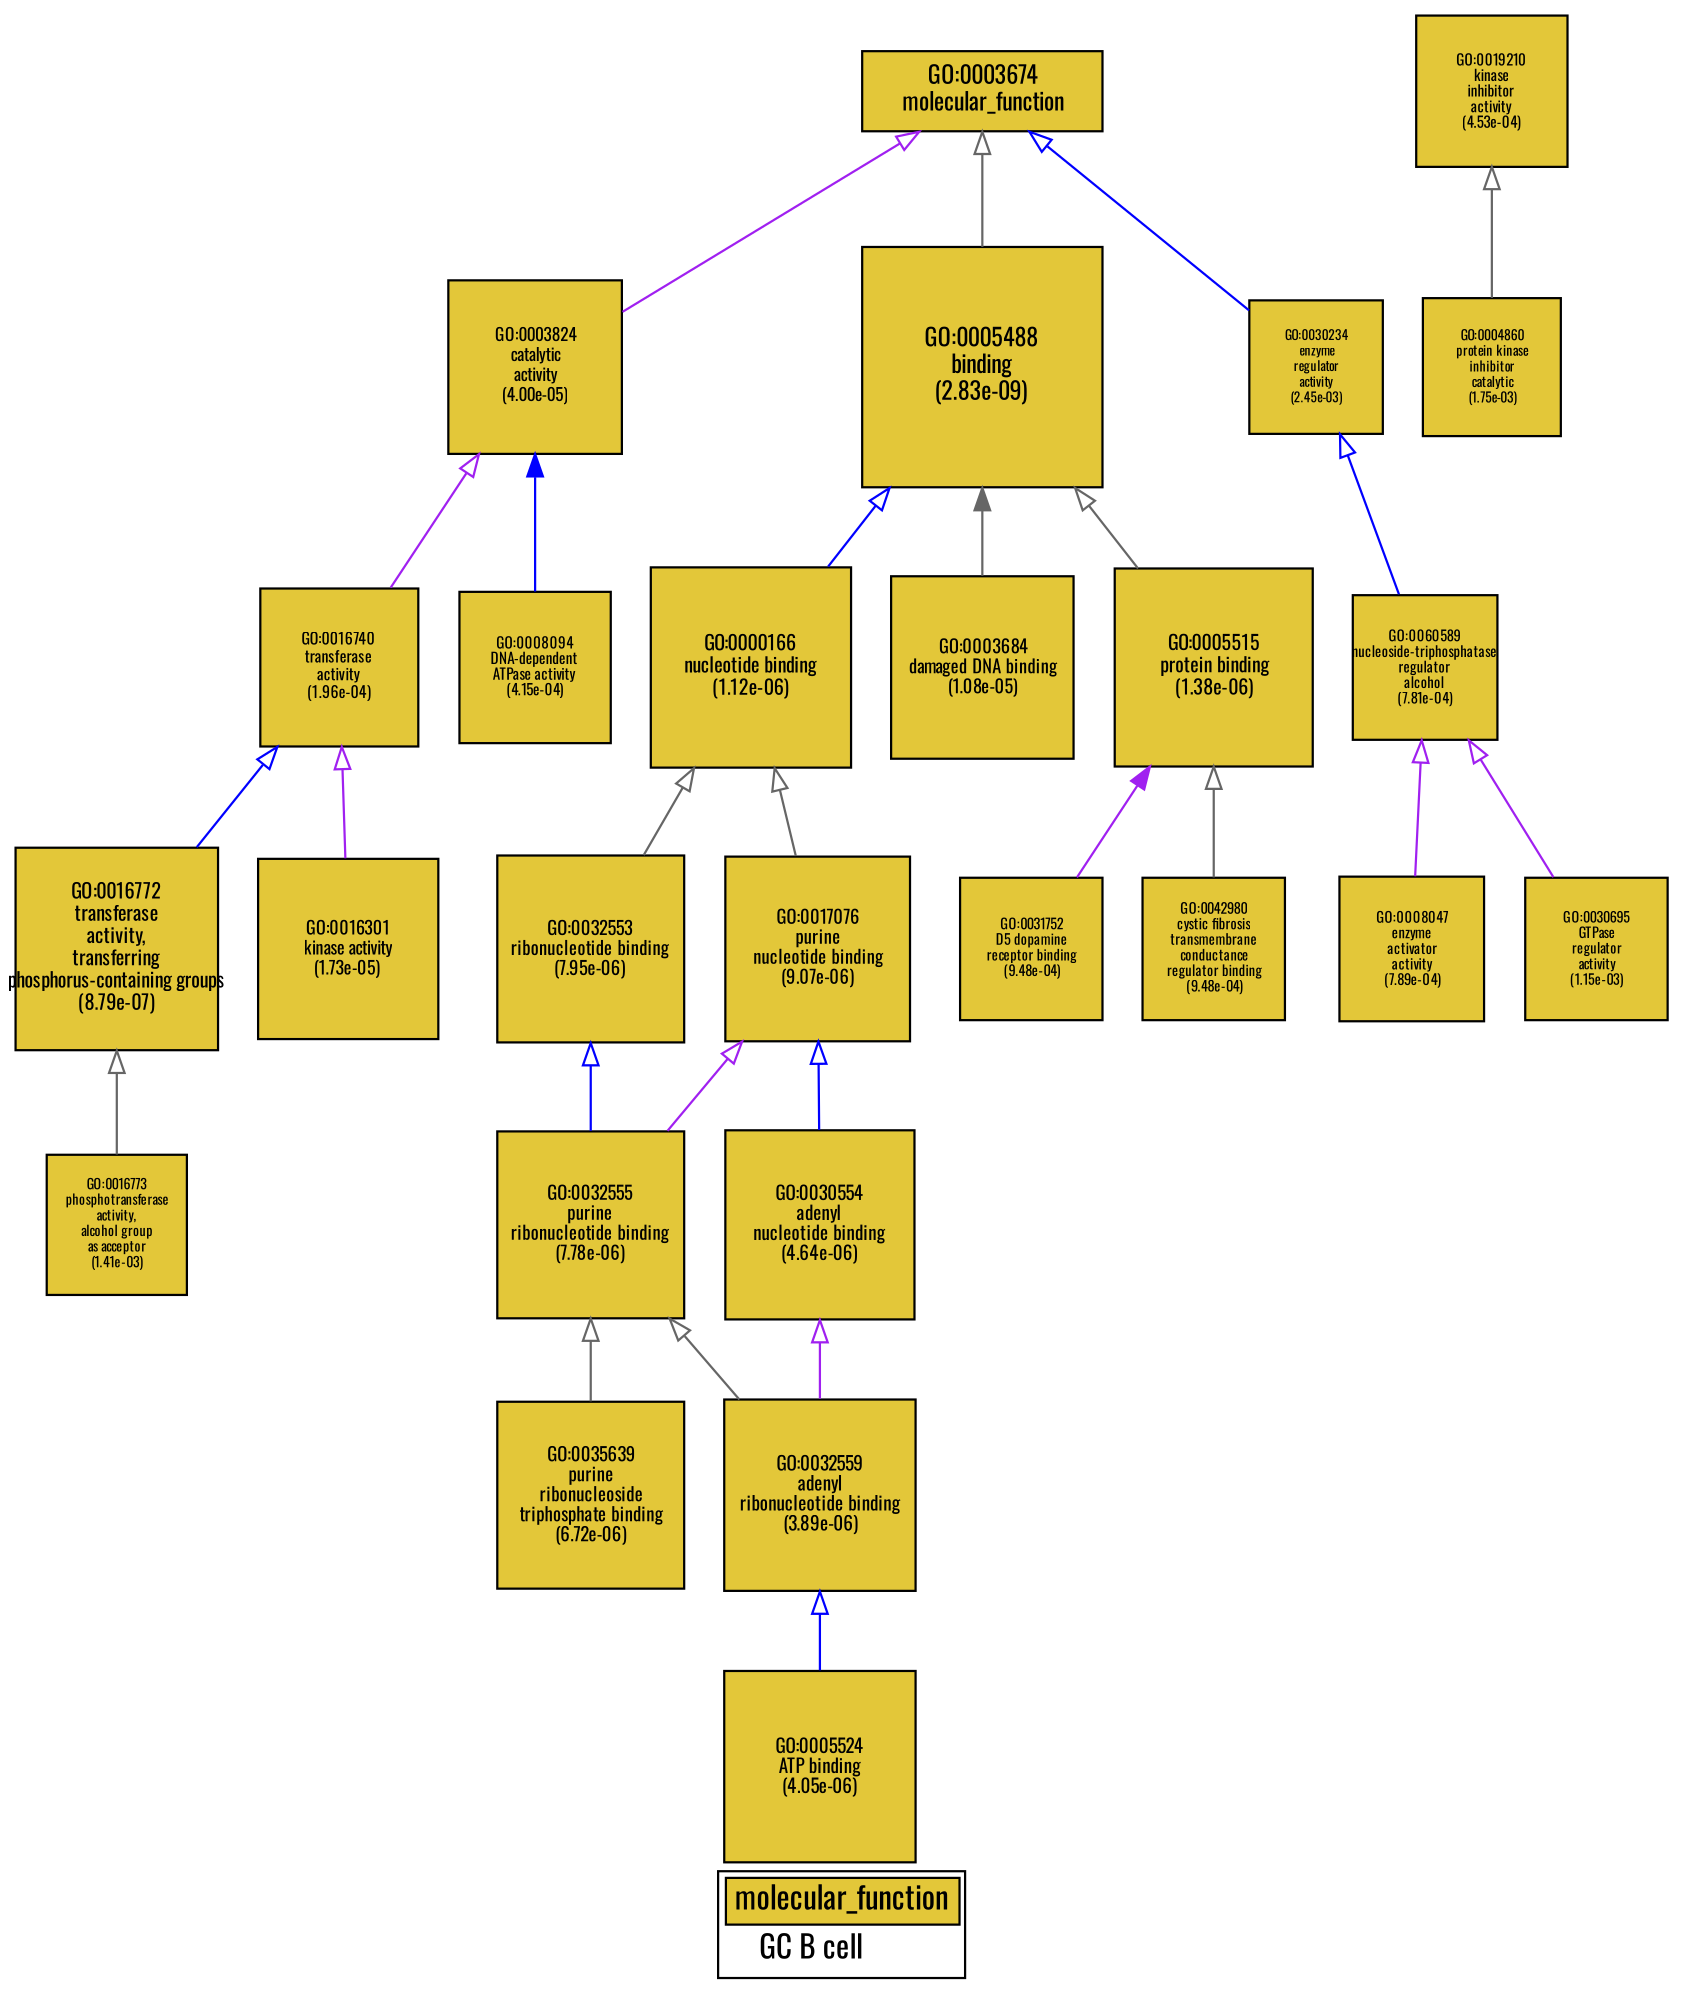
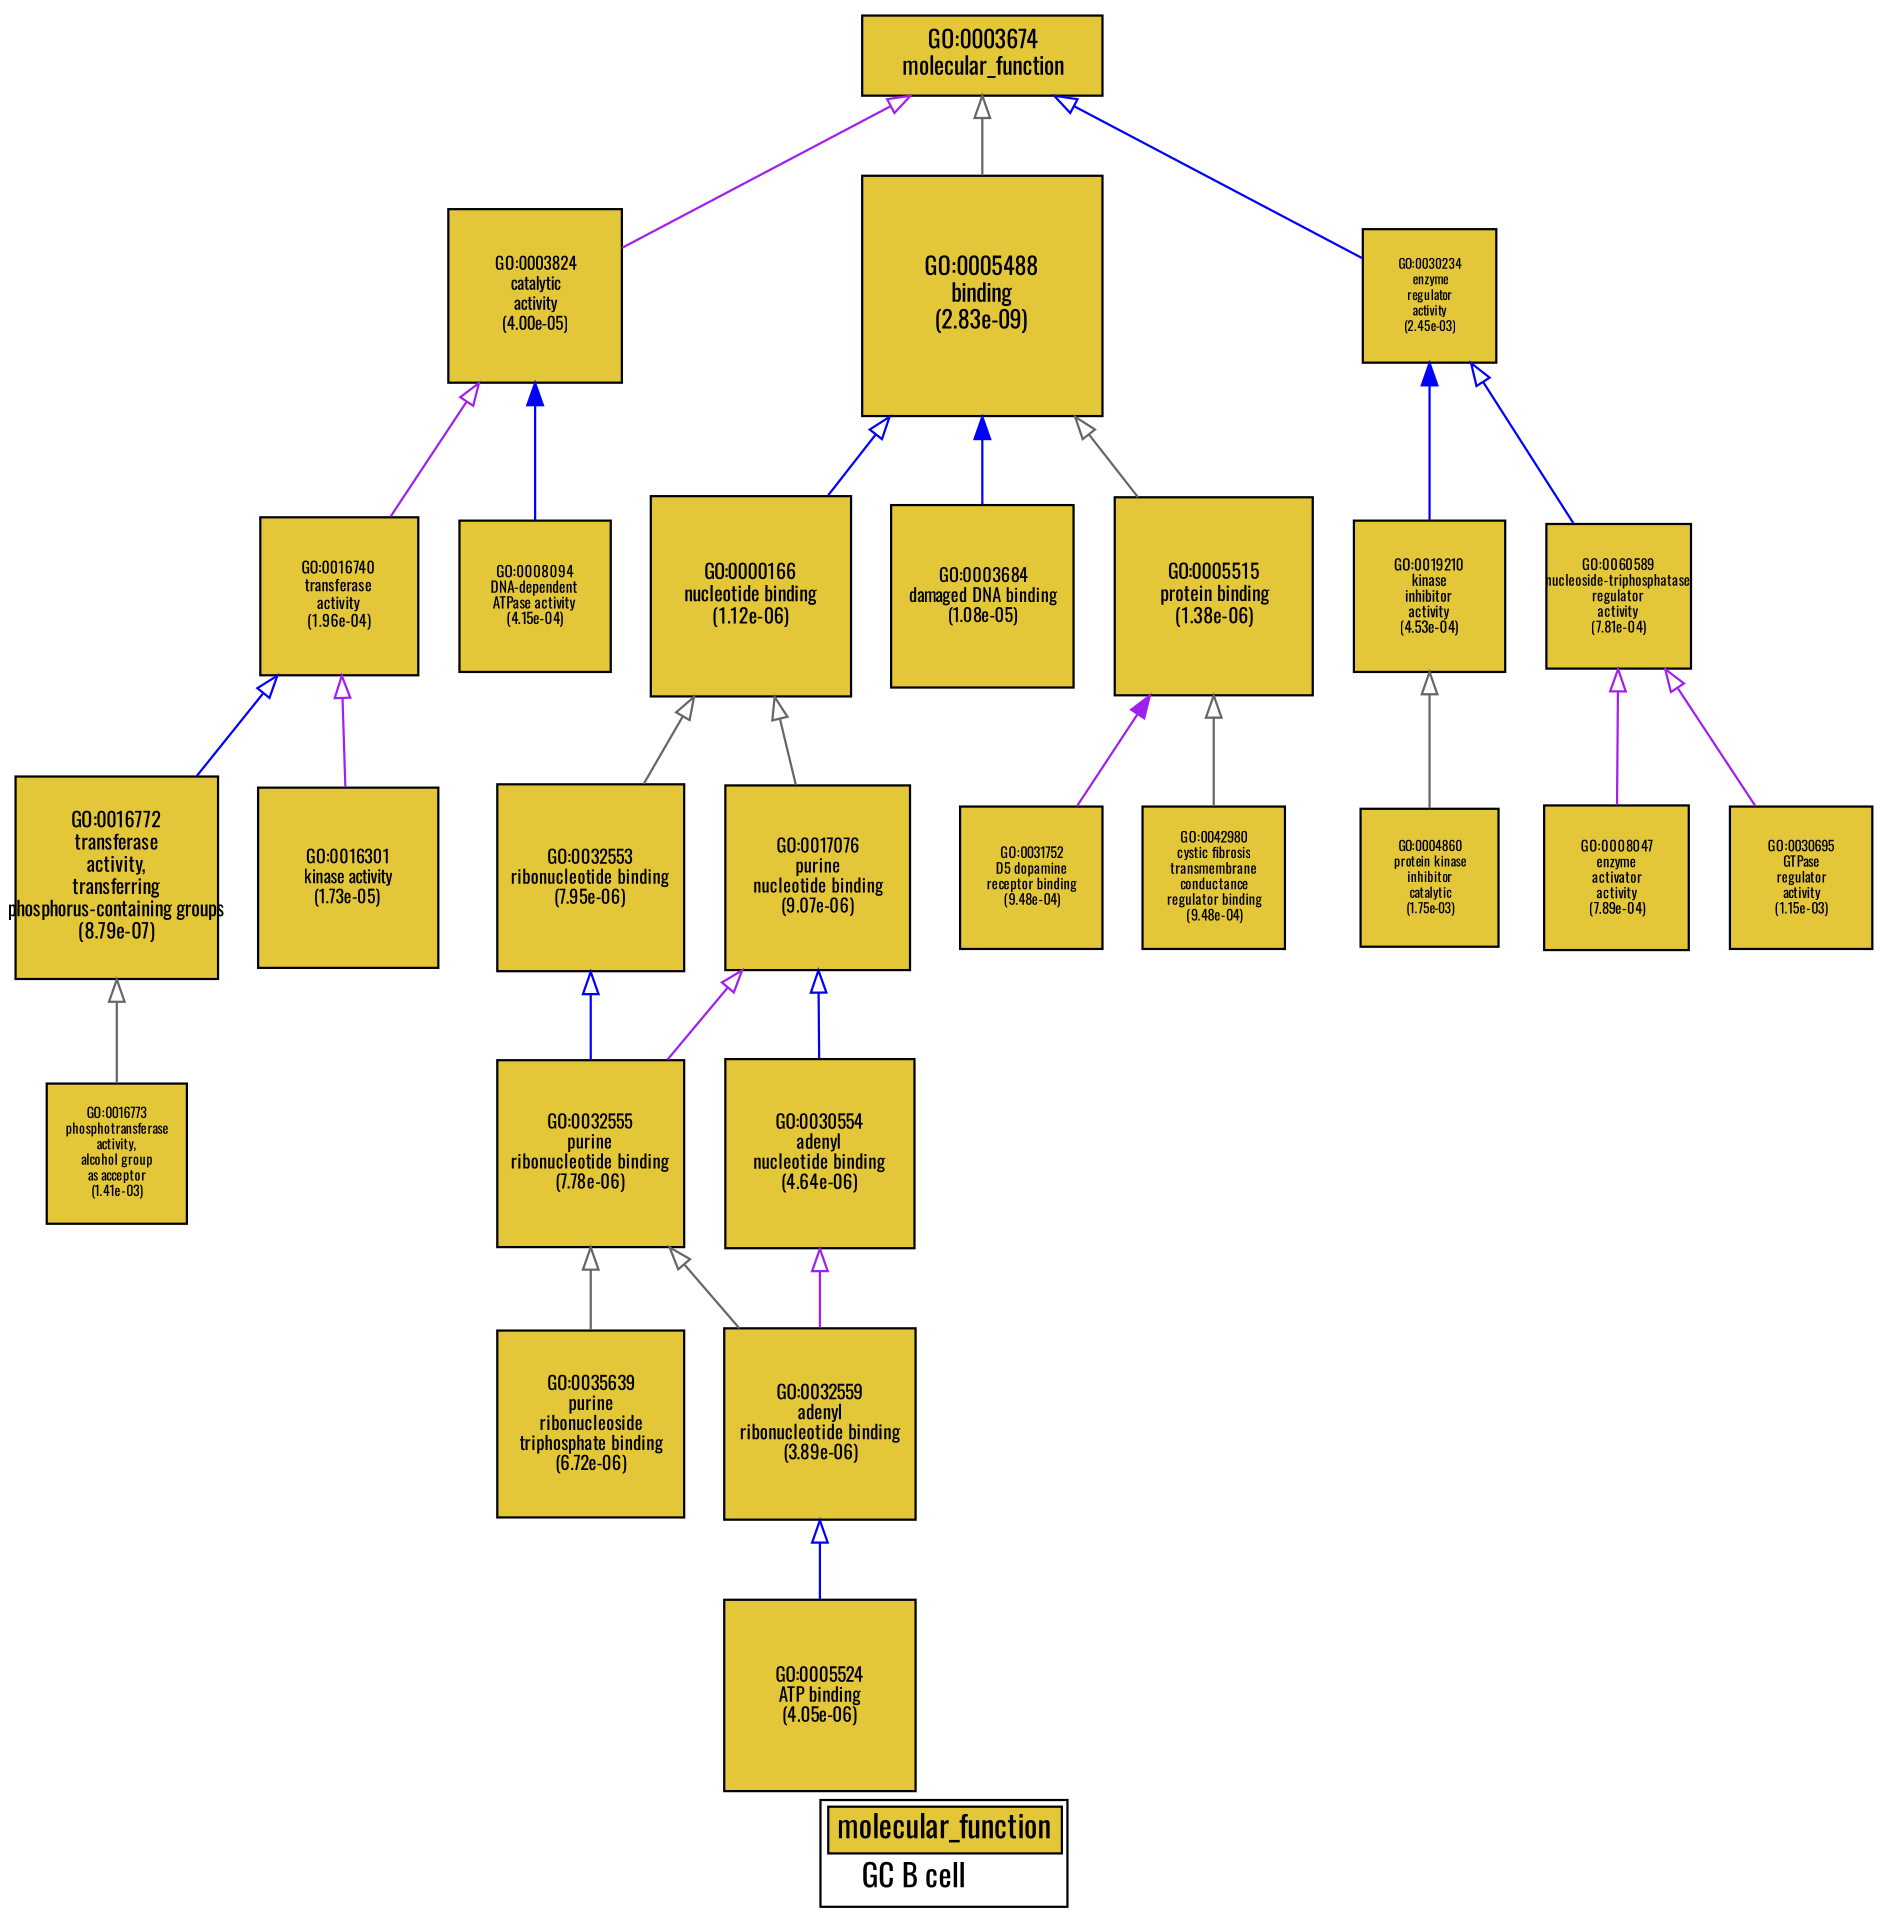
edge "GO:0019210" -> "GO:0030234": added
edge "GO:0003684" -> "GO:0005488": color gray40 -> blue
node "GO:0060589": text "alcohol" -> "activity"
